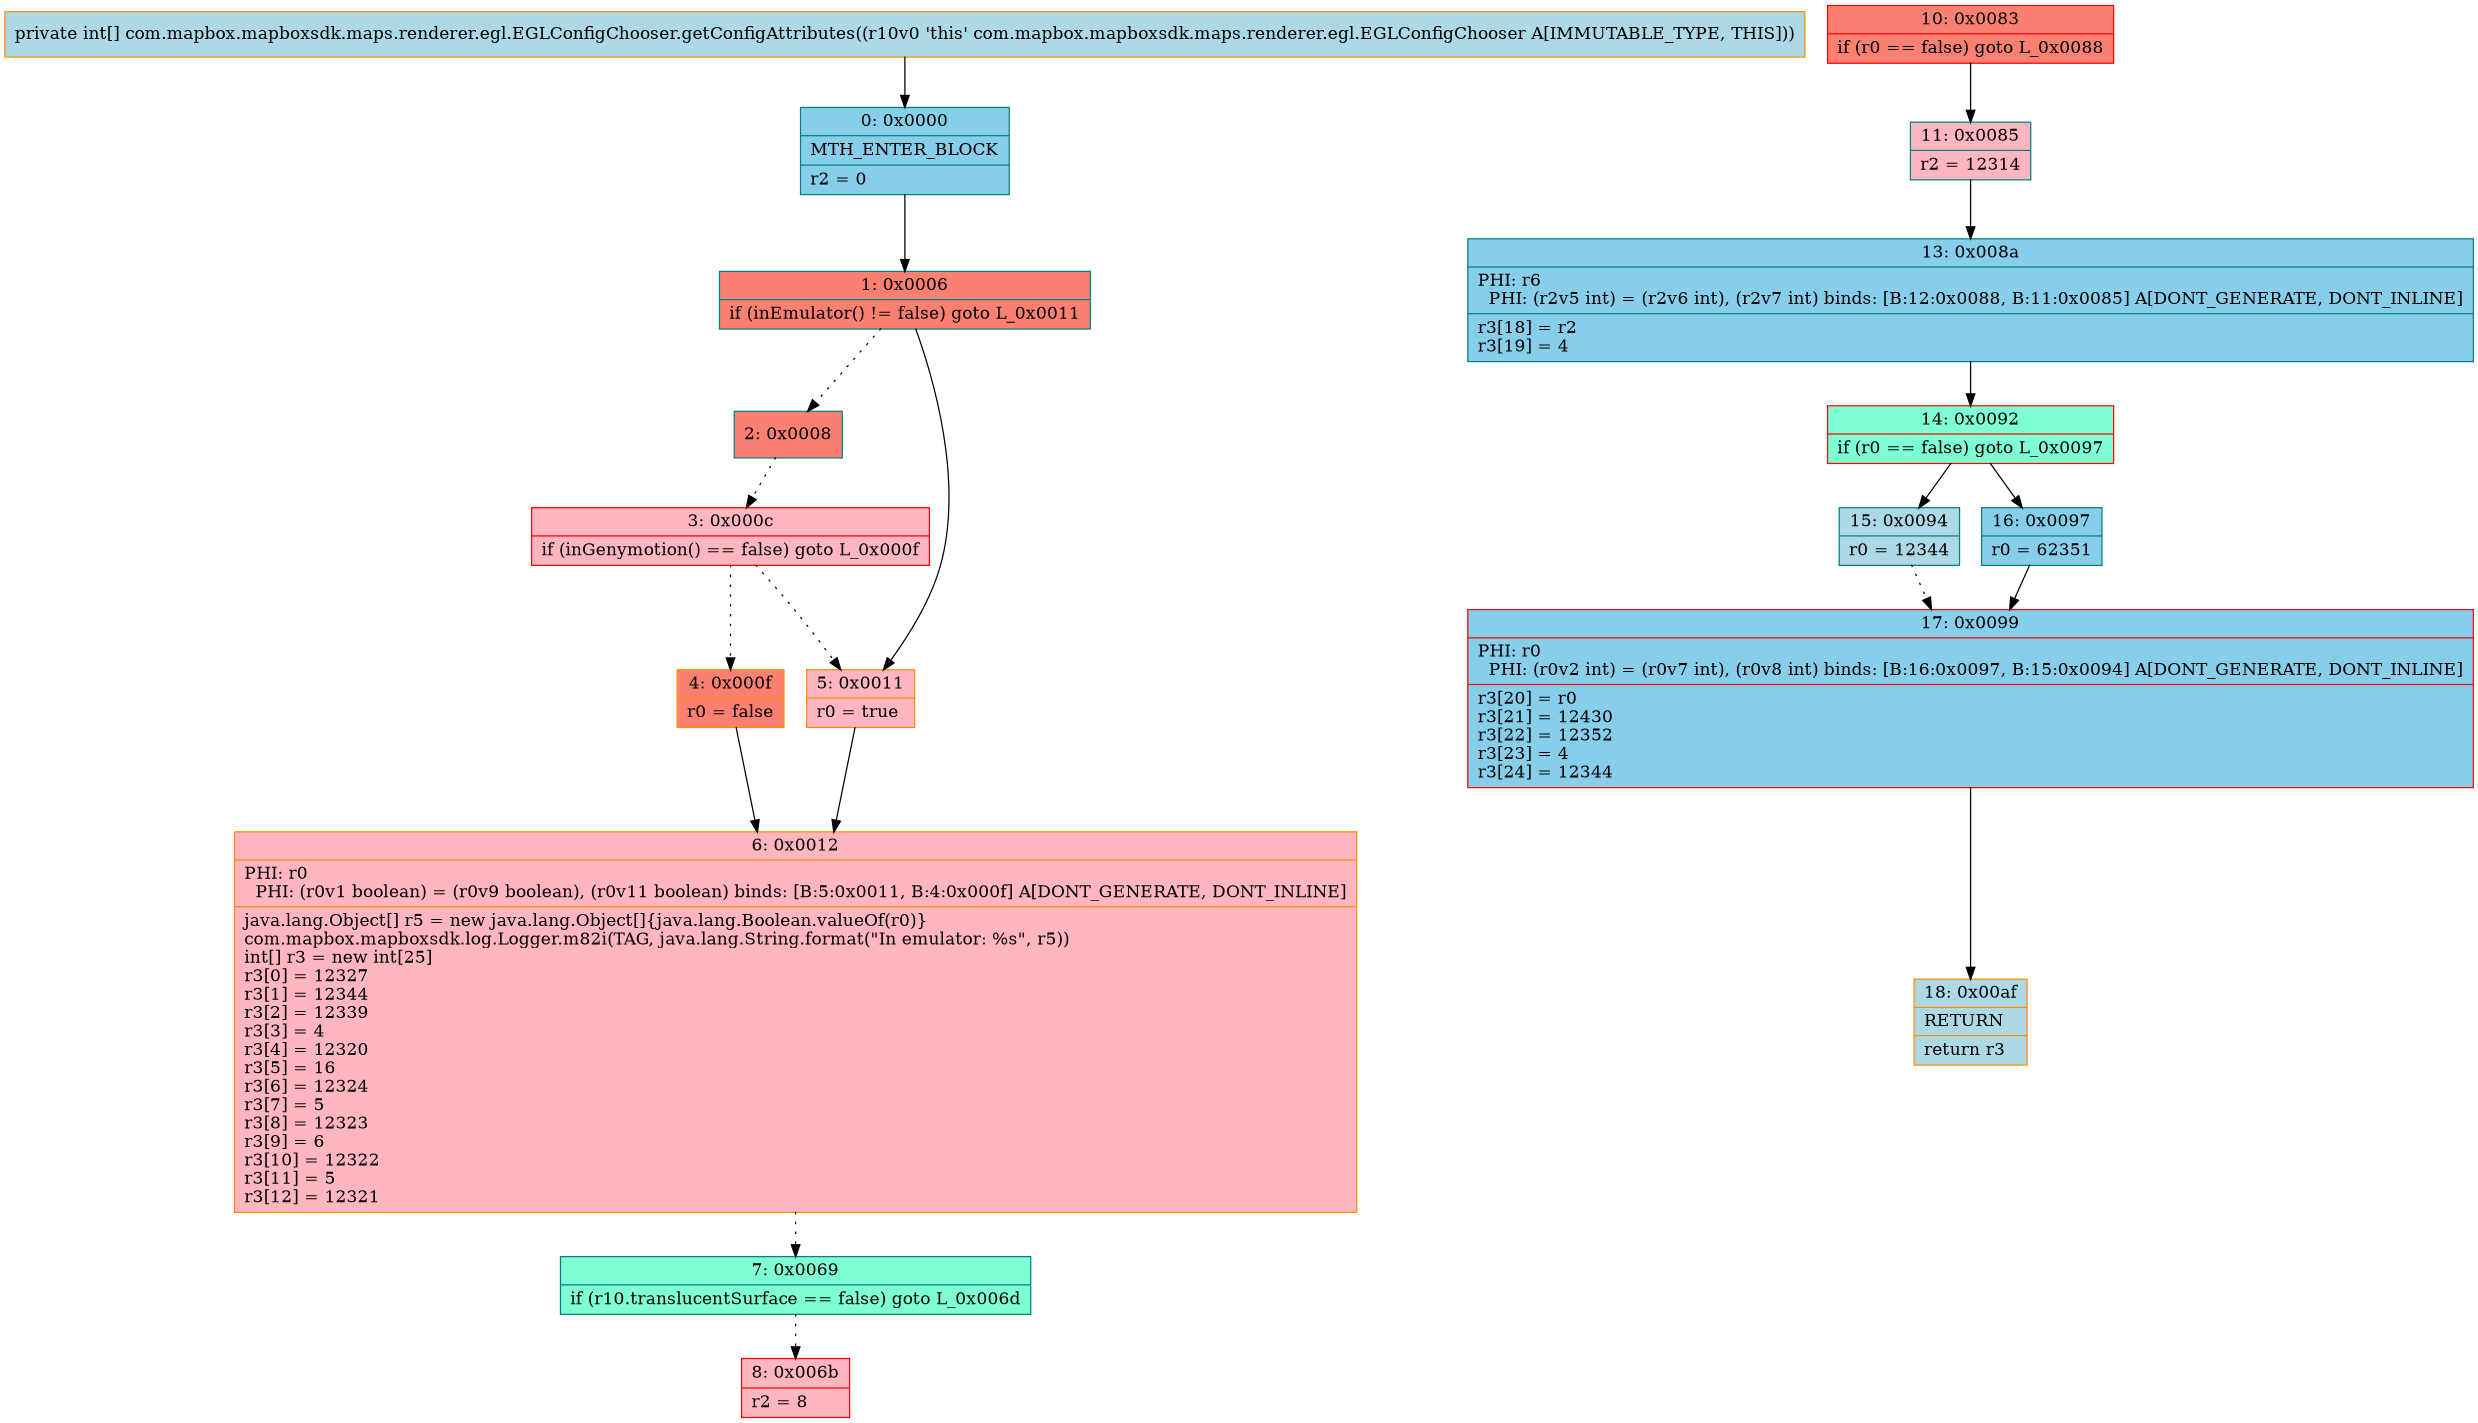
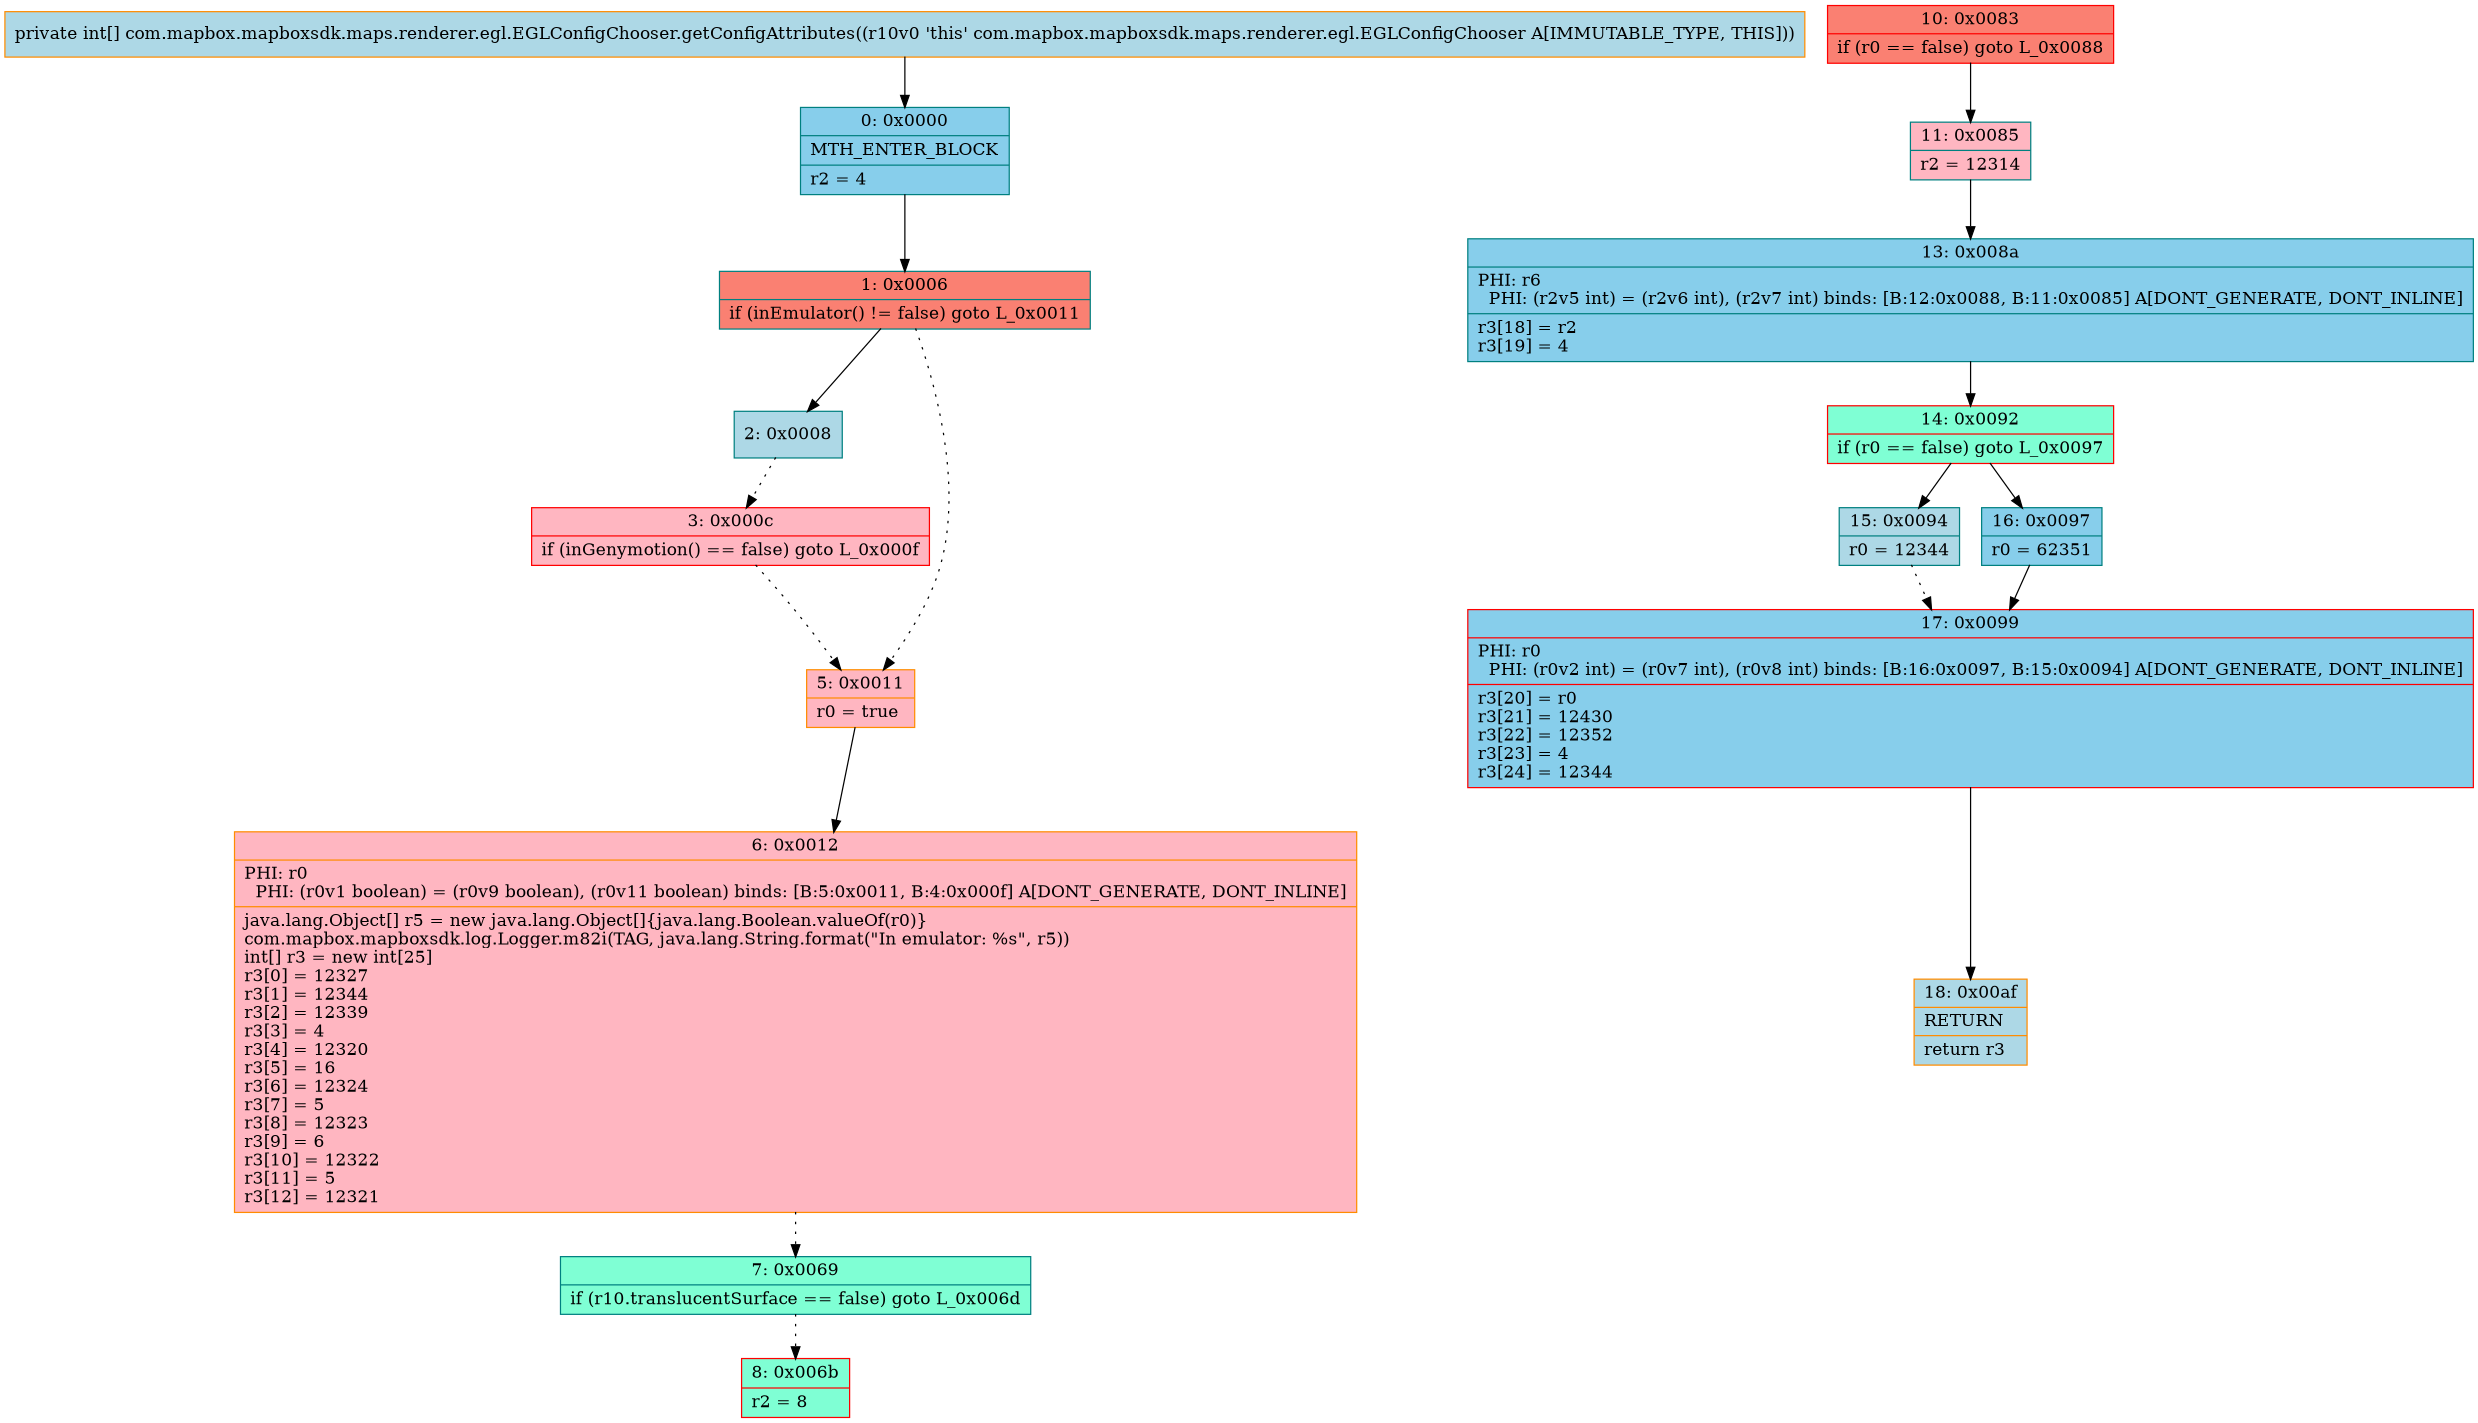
node "0: 0x0000": text "r2 = 0" -> "r2 = 4"
edge "1: 0x0006" -> "2: 0x0008": style dotted -> solid
node "2: 0x0008": fillcolor salmon -> lightblue
edge "1: 0x0006" -> "5: 0x0011": style solid -> dotted
node "4: 0x000f": removed
node "8: 0x006b": fillcolor lightpink -> aquamarine
